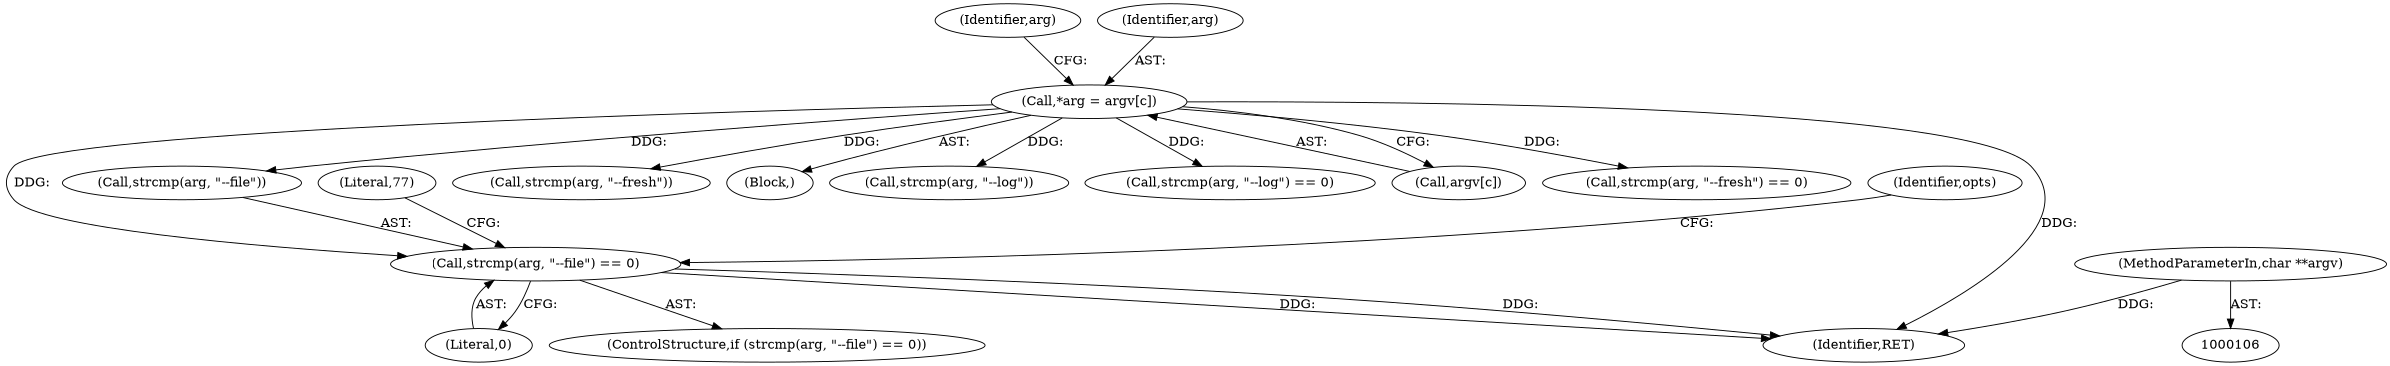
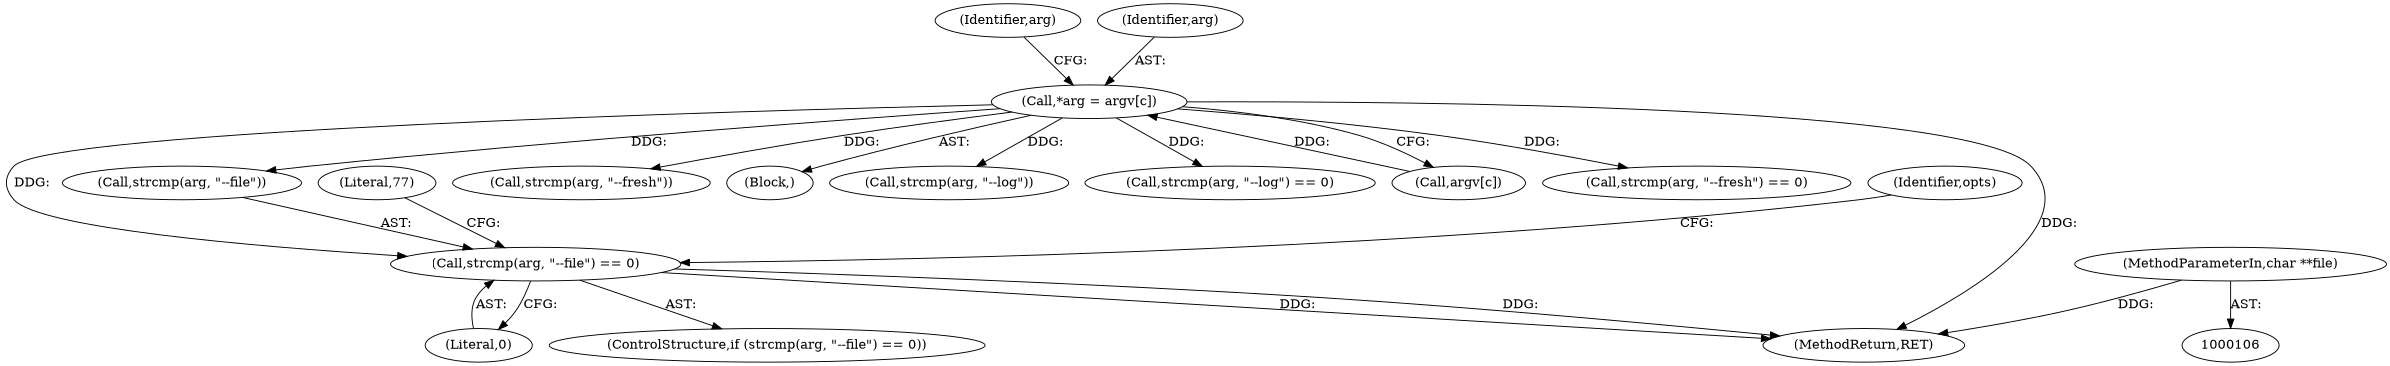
edge "(Call,argv[c])" -> "(Call,*arg = argv[c])": label "AST: " -> "DDG: "
node "(MethodParameterIn,char **argv)": label "(MethodParameterIn,char **argv)" -> "(MethodParameterIn,char **file)"
node "(Identifier,RET)": label "(Identifier,RET)" -> "(MethodReturn,RET)"
